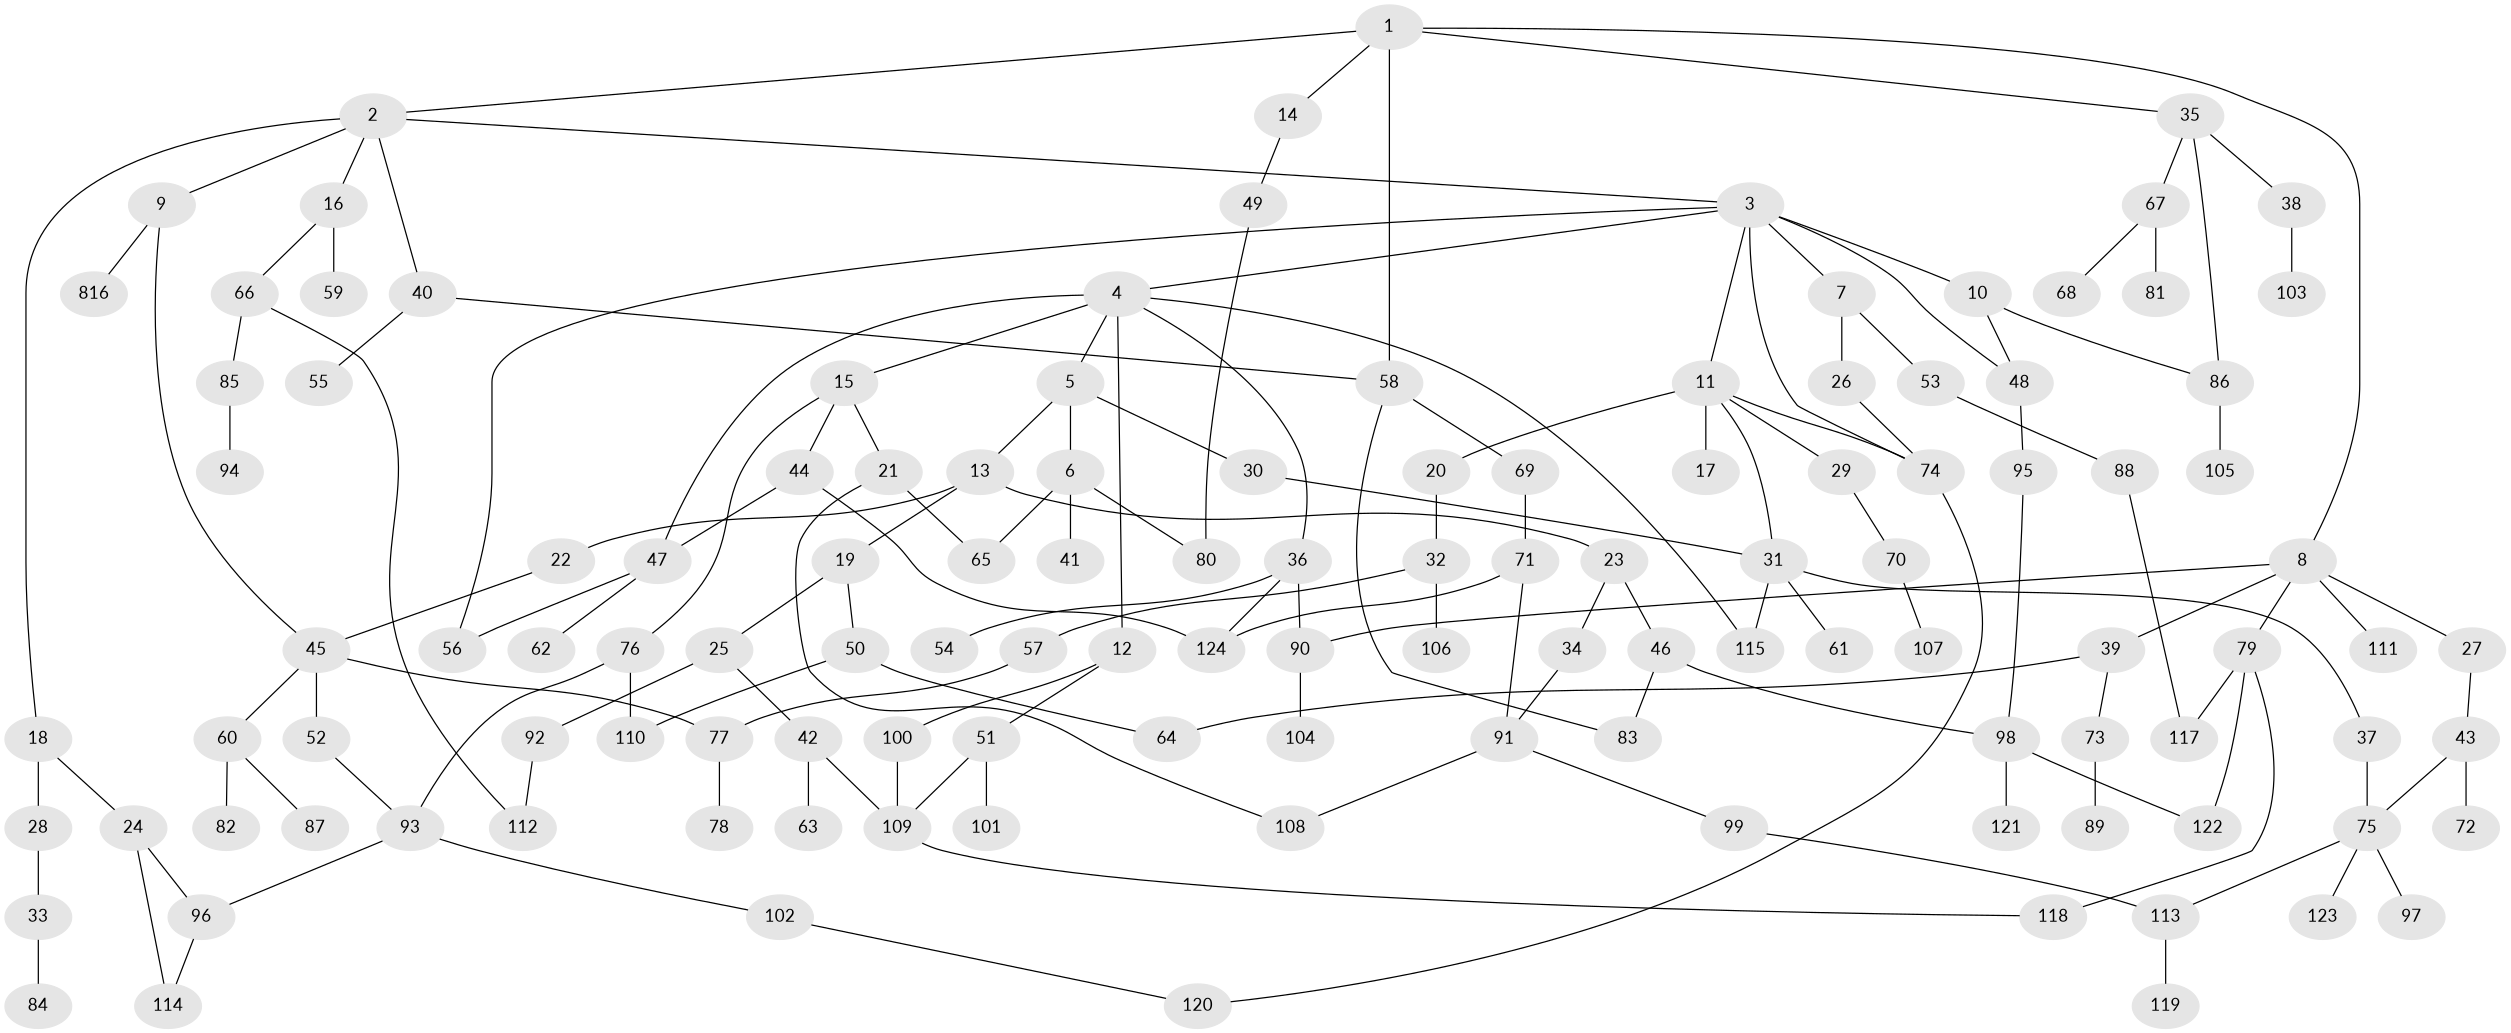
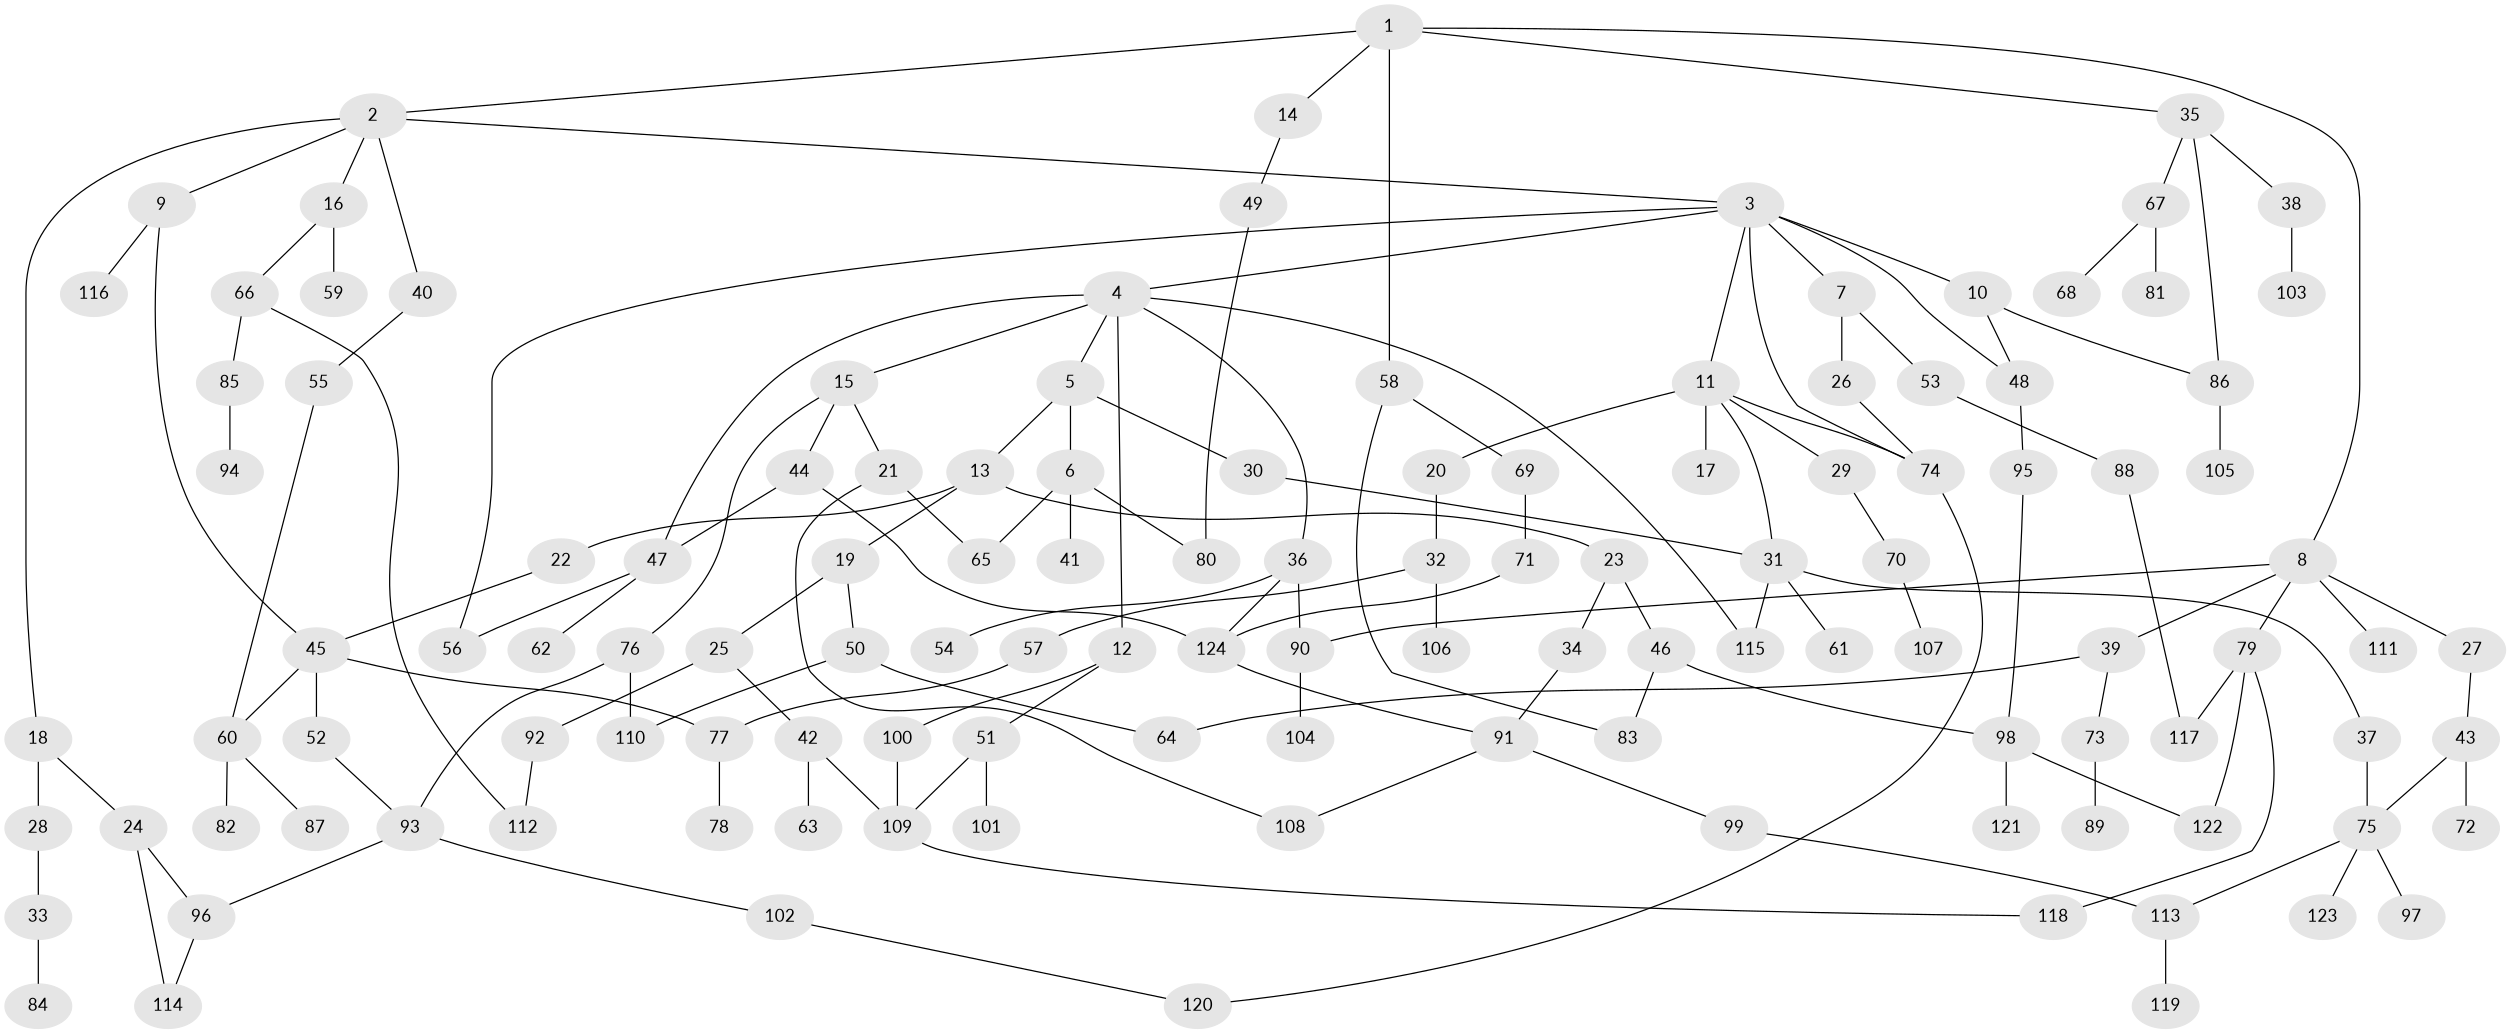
node "816": label "816" -> "116"
edge "40" -- "58": removed
edge "55" -- "60": added
edge "71" -- "91": now "124" -- "91"
